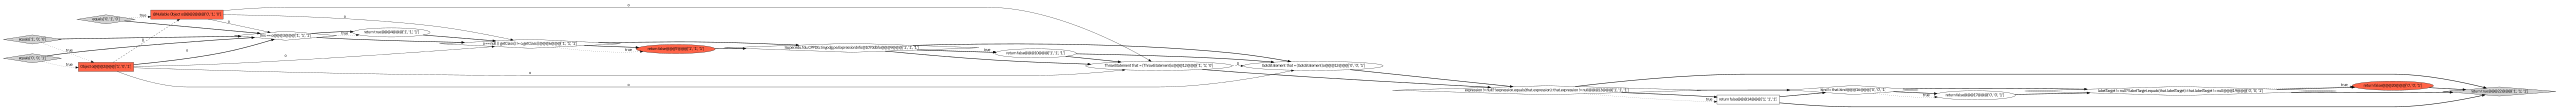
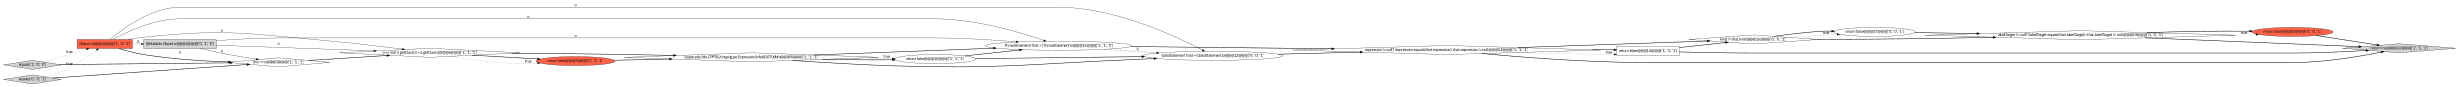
node "@Nullable Object o@@@2@@@['0', '1', '0']": fillcolor tomato -> lightgray
node "equals['0', '1', '0']": removed
node "return true@@@4@@@['1', '1', '1']": removed
